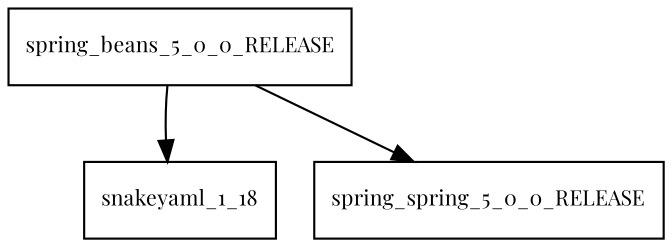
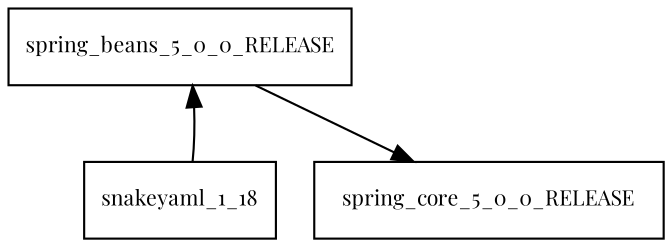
edge "spring_beans_5_0_0_RELEASE" -> "snakeyaml_1_18": reversed
node "spring_spring_5_0_0_RELEASE": label "spring_spring_5_0_0_RELEASE" -> "spring_core_5_0_0_RELEASE"
